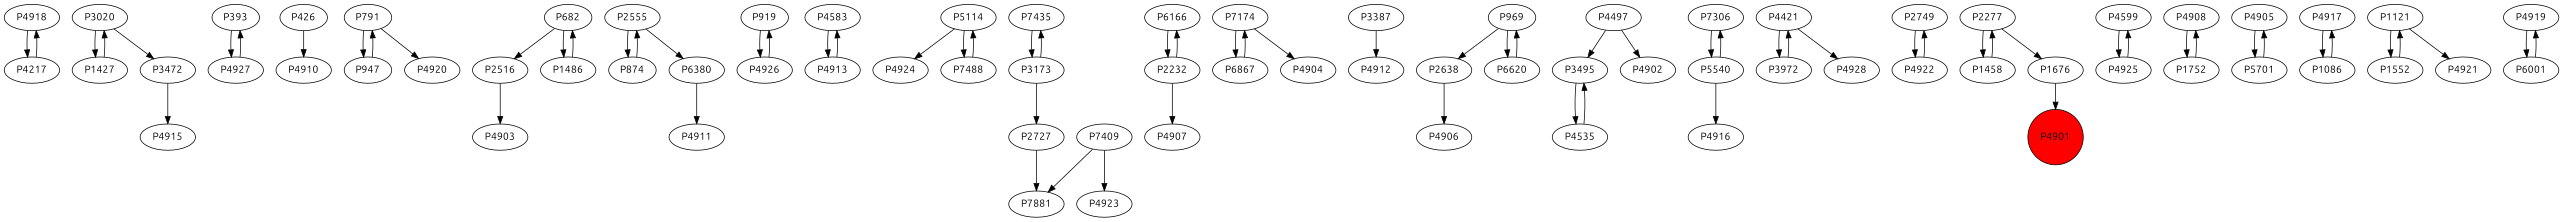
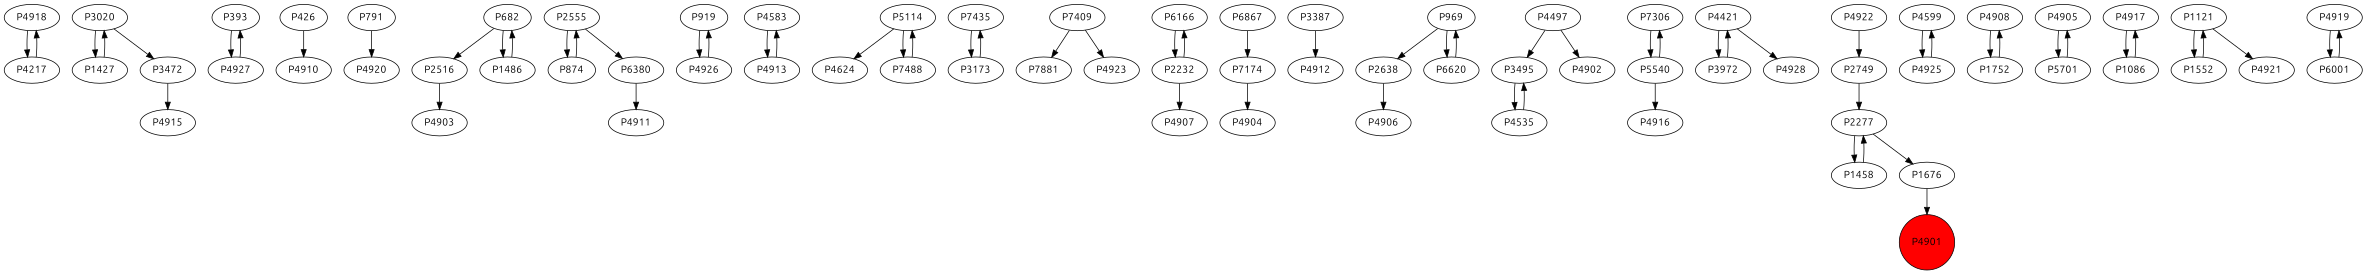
edge "P7174" -> "P6867": removed
edge "P2749" -> "P4922": now "P2749" -> "P2277"
node "P947": removed
node "P4924": label "P4924" -> "P4624"
node "P2727": removed
